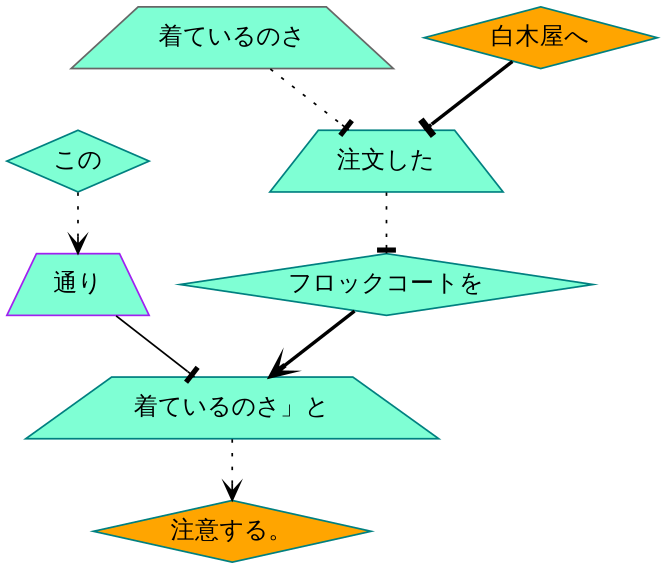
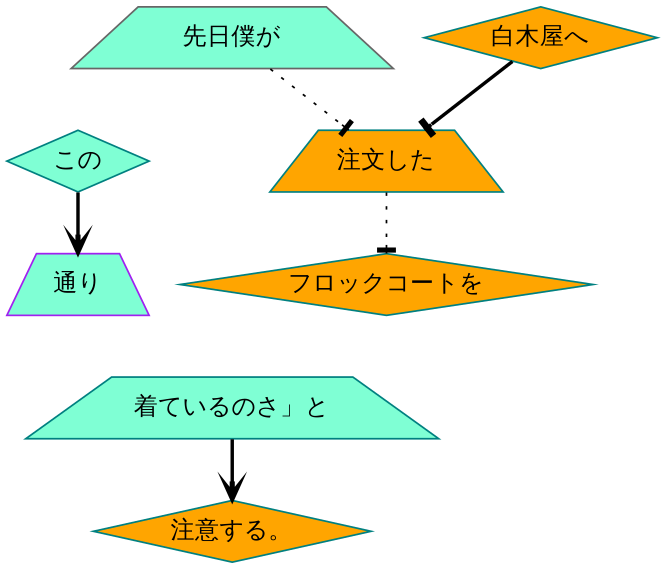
node "着ているのさ": label "着ているのさ" -> "先日僕が"
node "注文した": fillcolor aquamarine -> orange
edge "この" -> "通り": style dotted -> bold
node "フロックコートを": fillcolor aquamarine -> orange
edge "フロックコートを" -> "着ているのさ」と": removed
edge "通り" -> "着ているのさ」と": removed
edge "着ているのさ」と" -> "注意する。": style dotted -> bold
